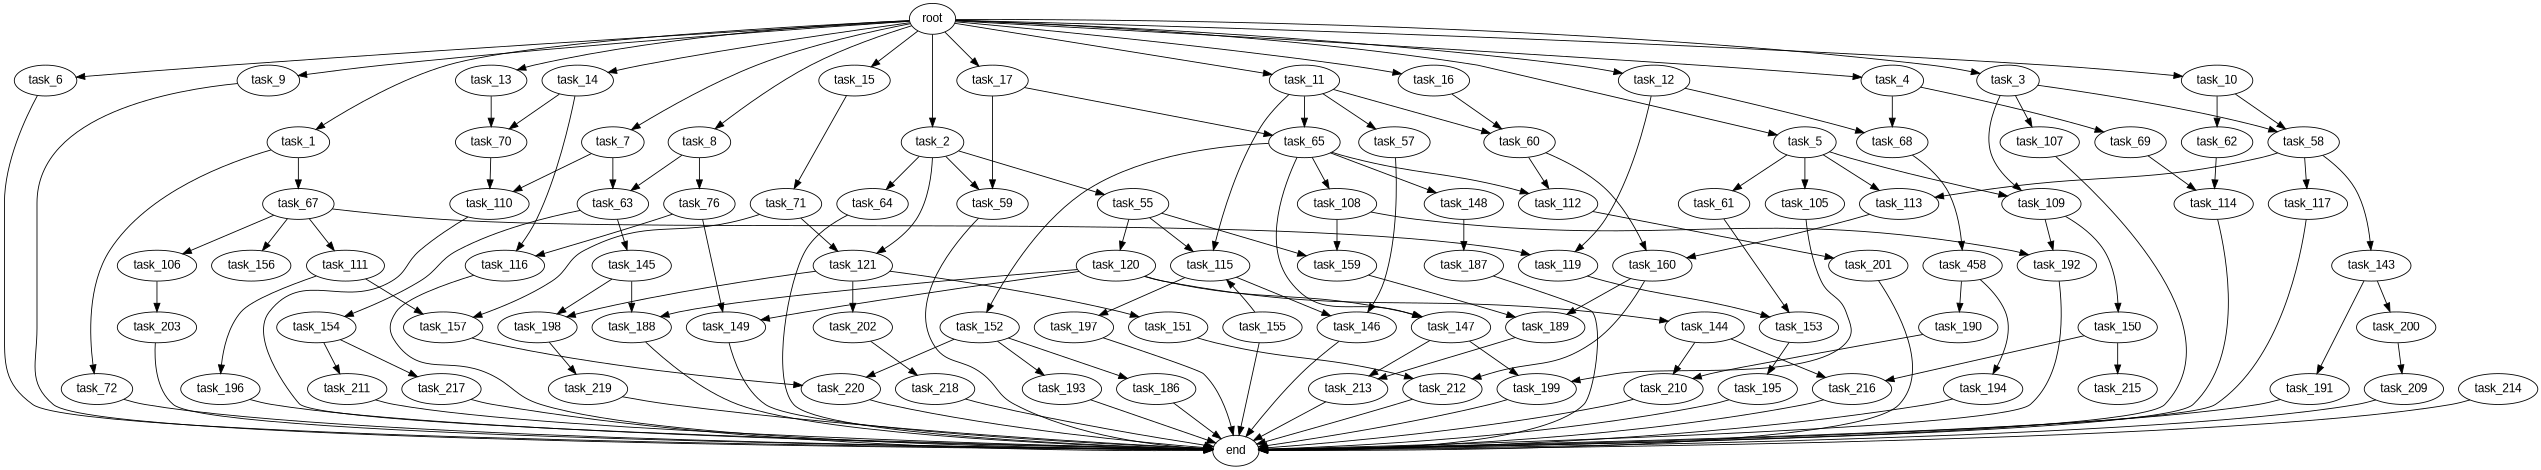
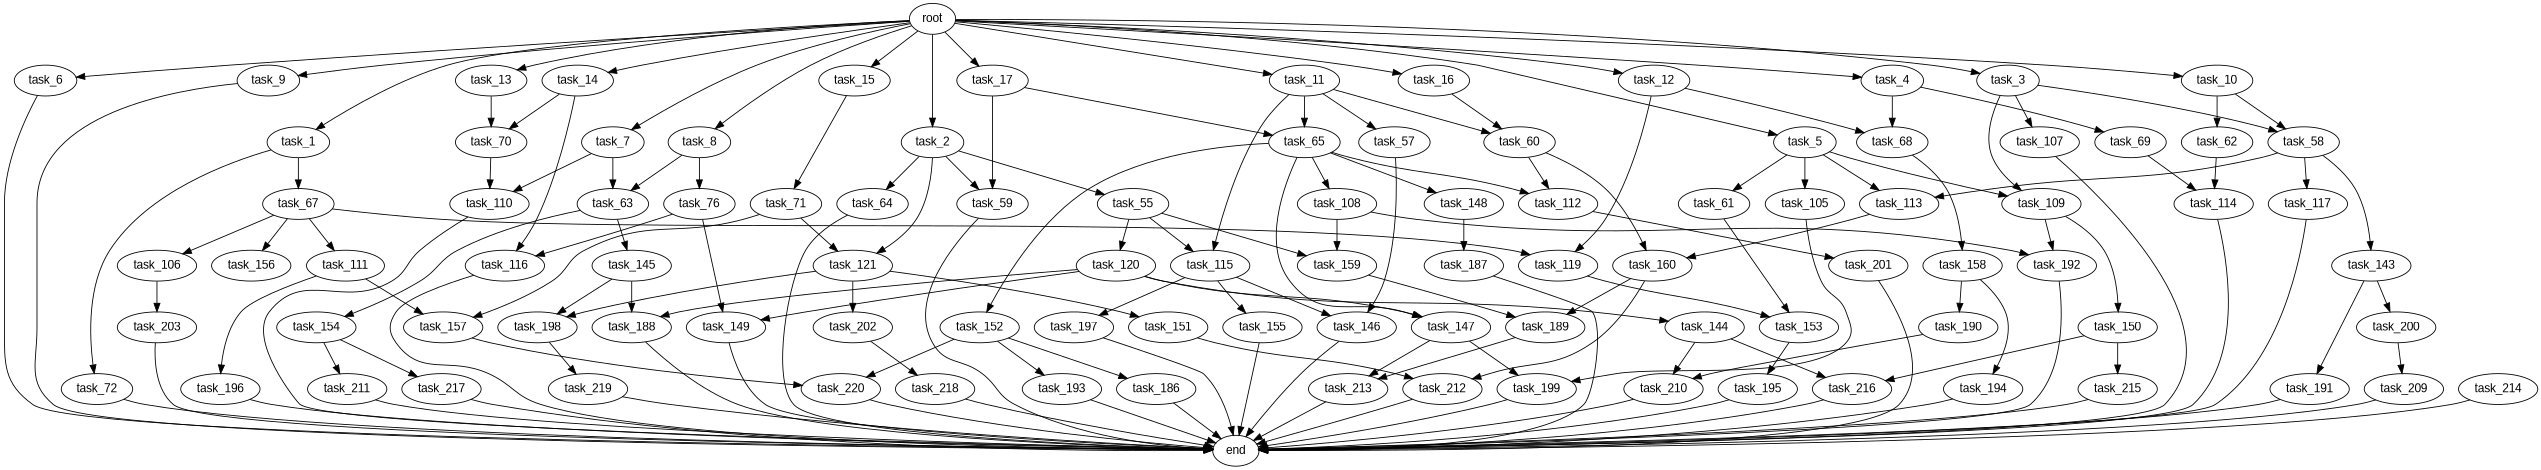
node "task_458": label "task_458" -> "task_158"
edge "task_155" -> "task_115": reversed
edge "task_215" -> "end": added
